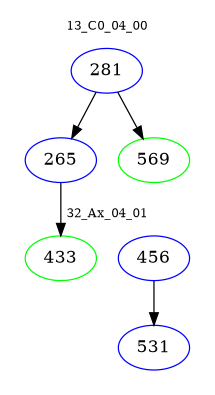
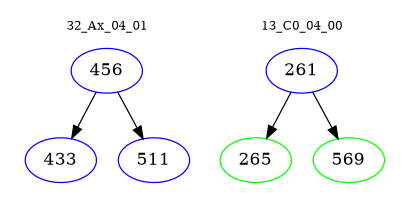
node "281": label "281" -> "261"
node "265": color blue -> green
edge "265" -> "433": now "456" -> "433"
node "433": color green -> blue
node "531": label "531" -> "511"
